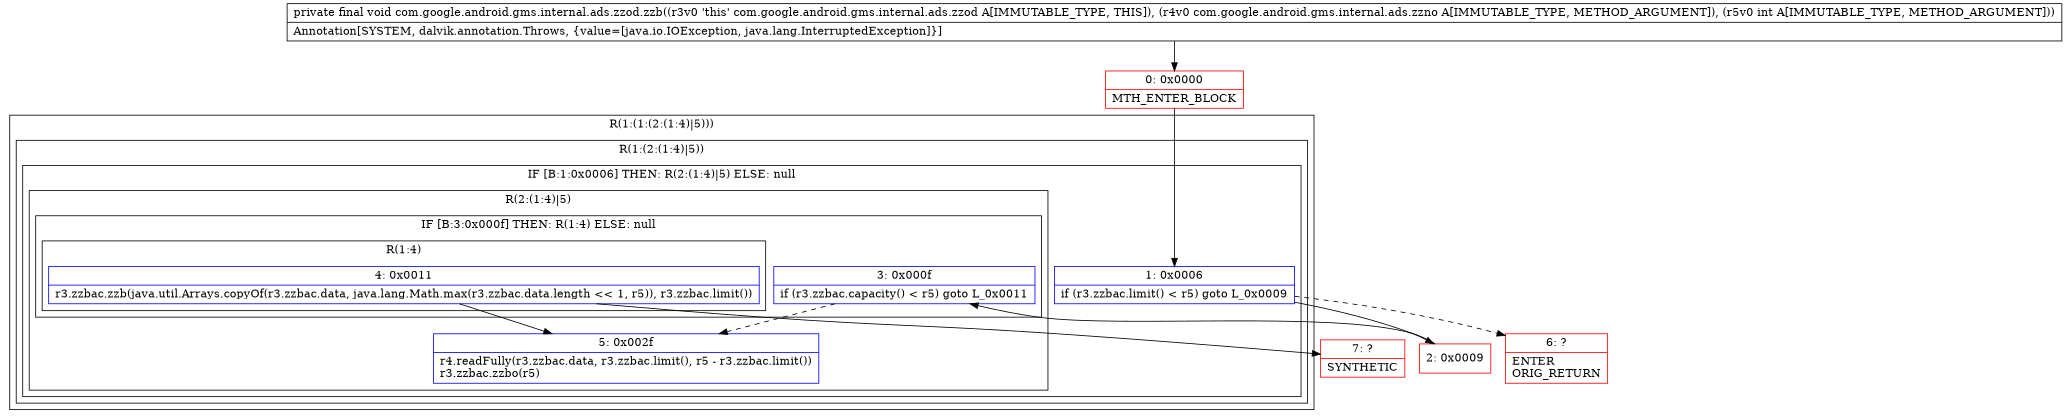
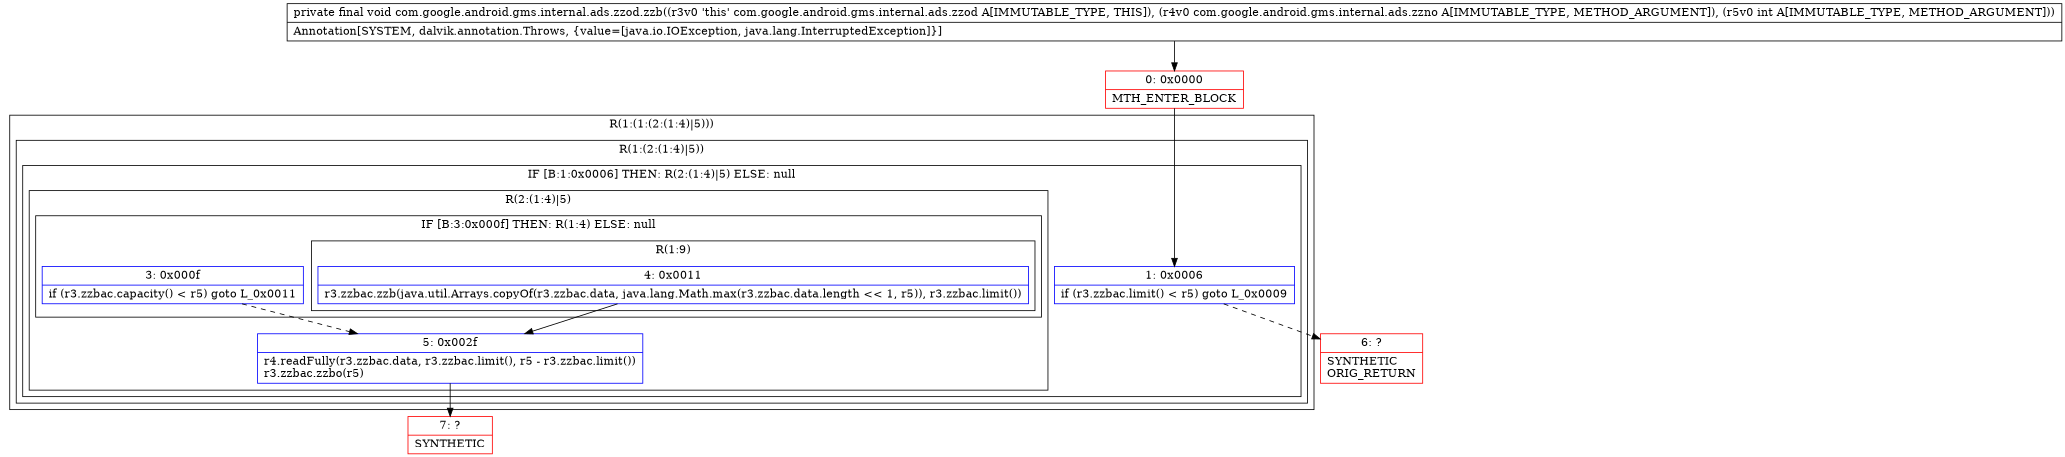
cluster "R(1:4)": label "R(1:4)" -> "R(1:9)"
edge "4: 0x0011" -> "7: ?": now "5: 0x002f" -> "7: ?"
node "2: 0x0009": removed
node "6: ?": text "ENTER" -> "SYNTHETIC"
